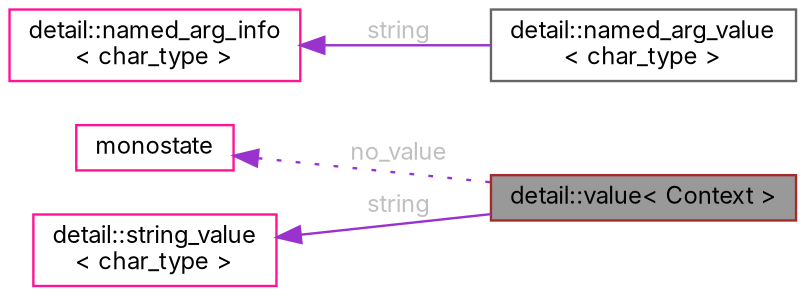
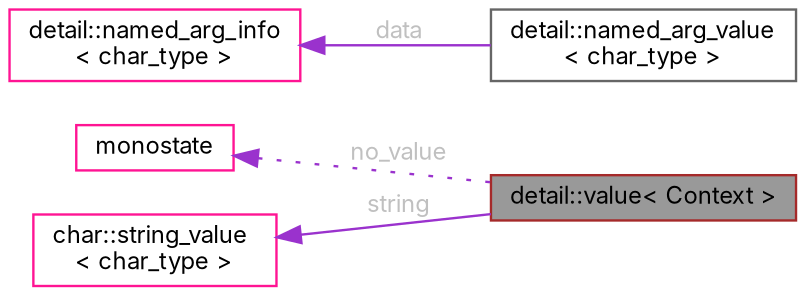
edge "detail::named_arg_value < char_type >" -> "detail::named_arg_info < char_type >": label " string" -> " data"
node "detail::string_value < char_type >": label "detail::string_value < char_type >" -> "char::string_value < char_type >"
